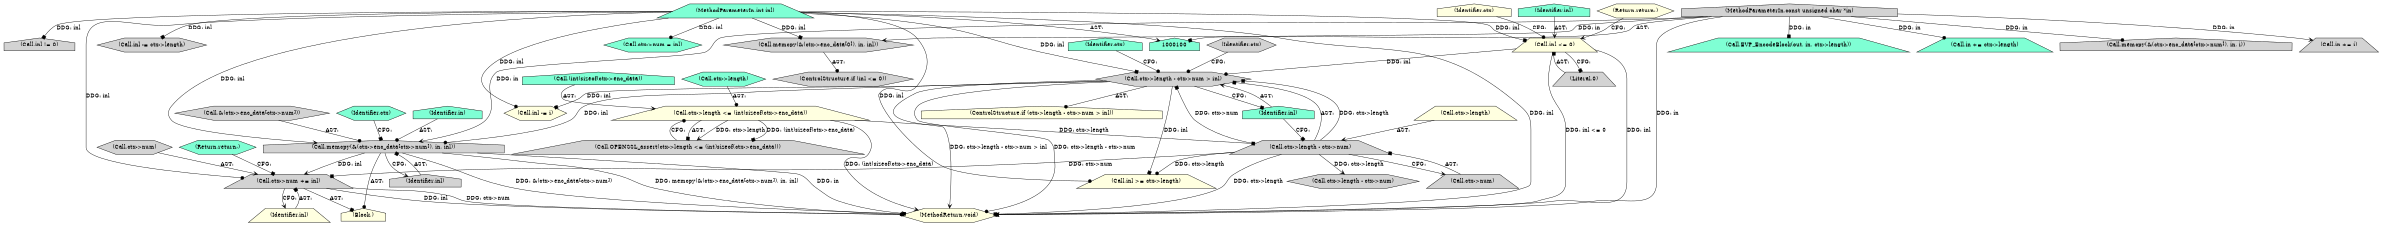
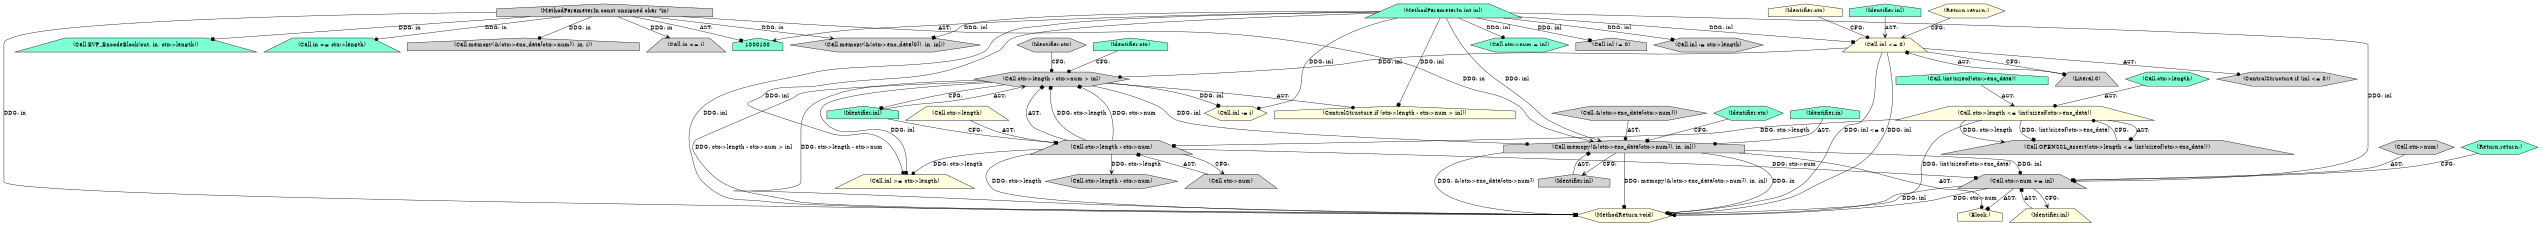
edge "(MethodParameterIn,int inl)" -> "(Call,ctx->length - ctx->num > inl)": now "(MethodParameterIn,int inl)" -> "(ControlStructure,if (ctx->length - ctx->num > inl))"
edge "(Call,memcpy(&(ctx->enc_data[0]), in, inl))" -> "(ControlStructure,if (inl <= 0))": now "(Call,inl <= 0)" -> "(ControlStructure,if (inl <= 0))"
edge "(Call,memcpy(&(ctx->enc_data[ctx->num]), in, inl))" -> "(Call,ctx->num += inl)": arrowhead vee -> dot
